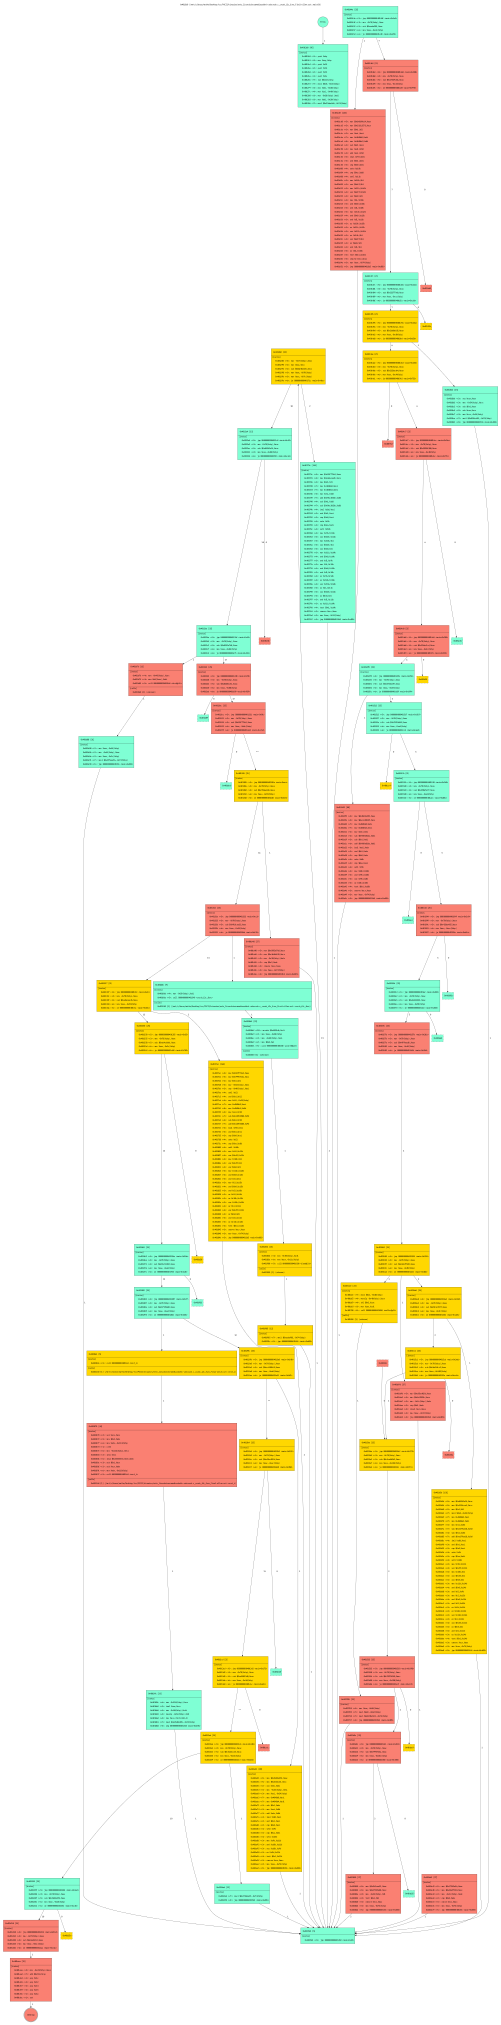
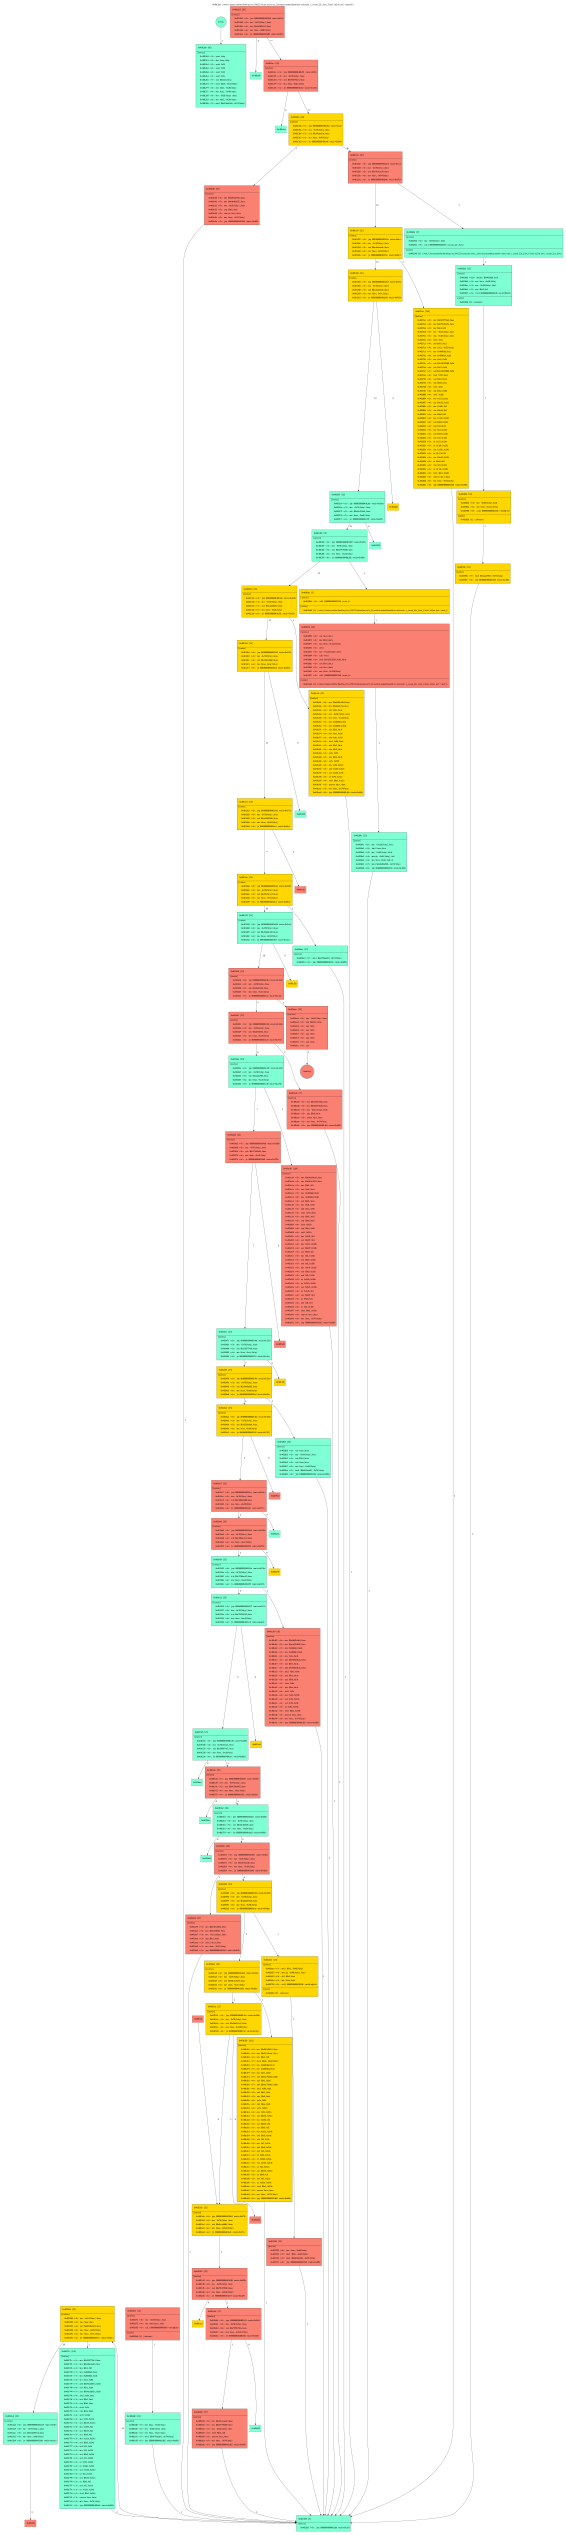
node "0x4012ba [25]": removed
node "0x401431 [25]": added
edge "0x40158f [25]" -> "0x40169d [27]": now "0x401576 [25]" -> "0x40169d [27]"
